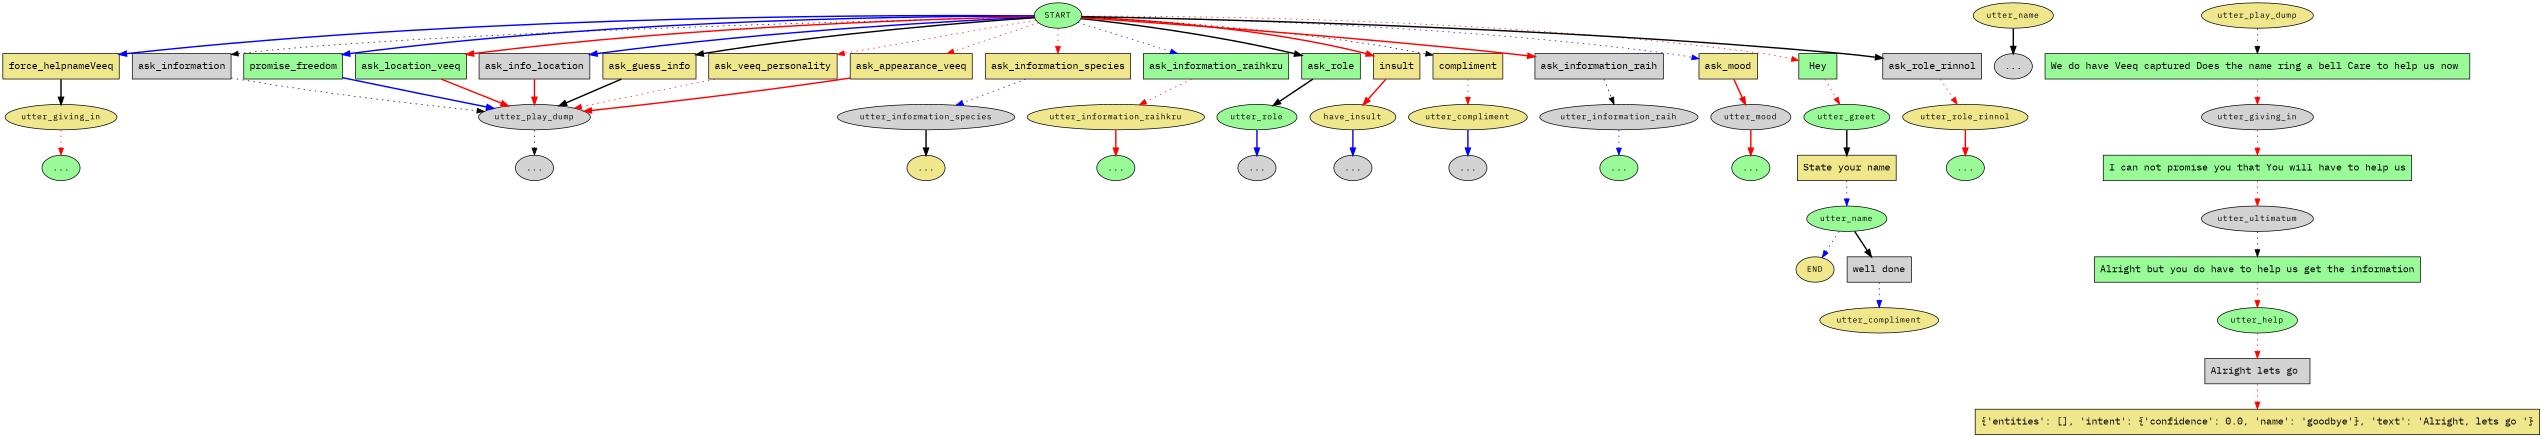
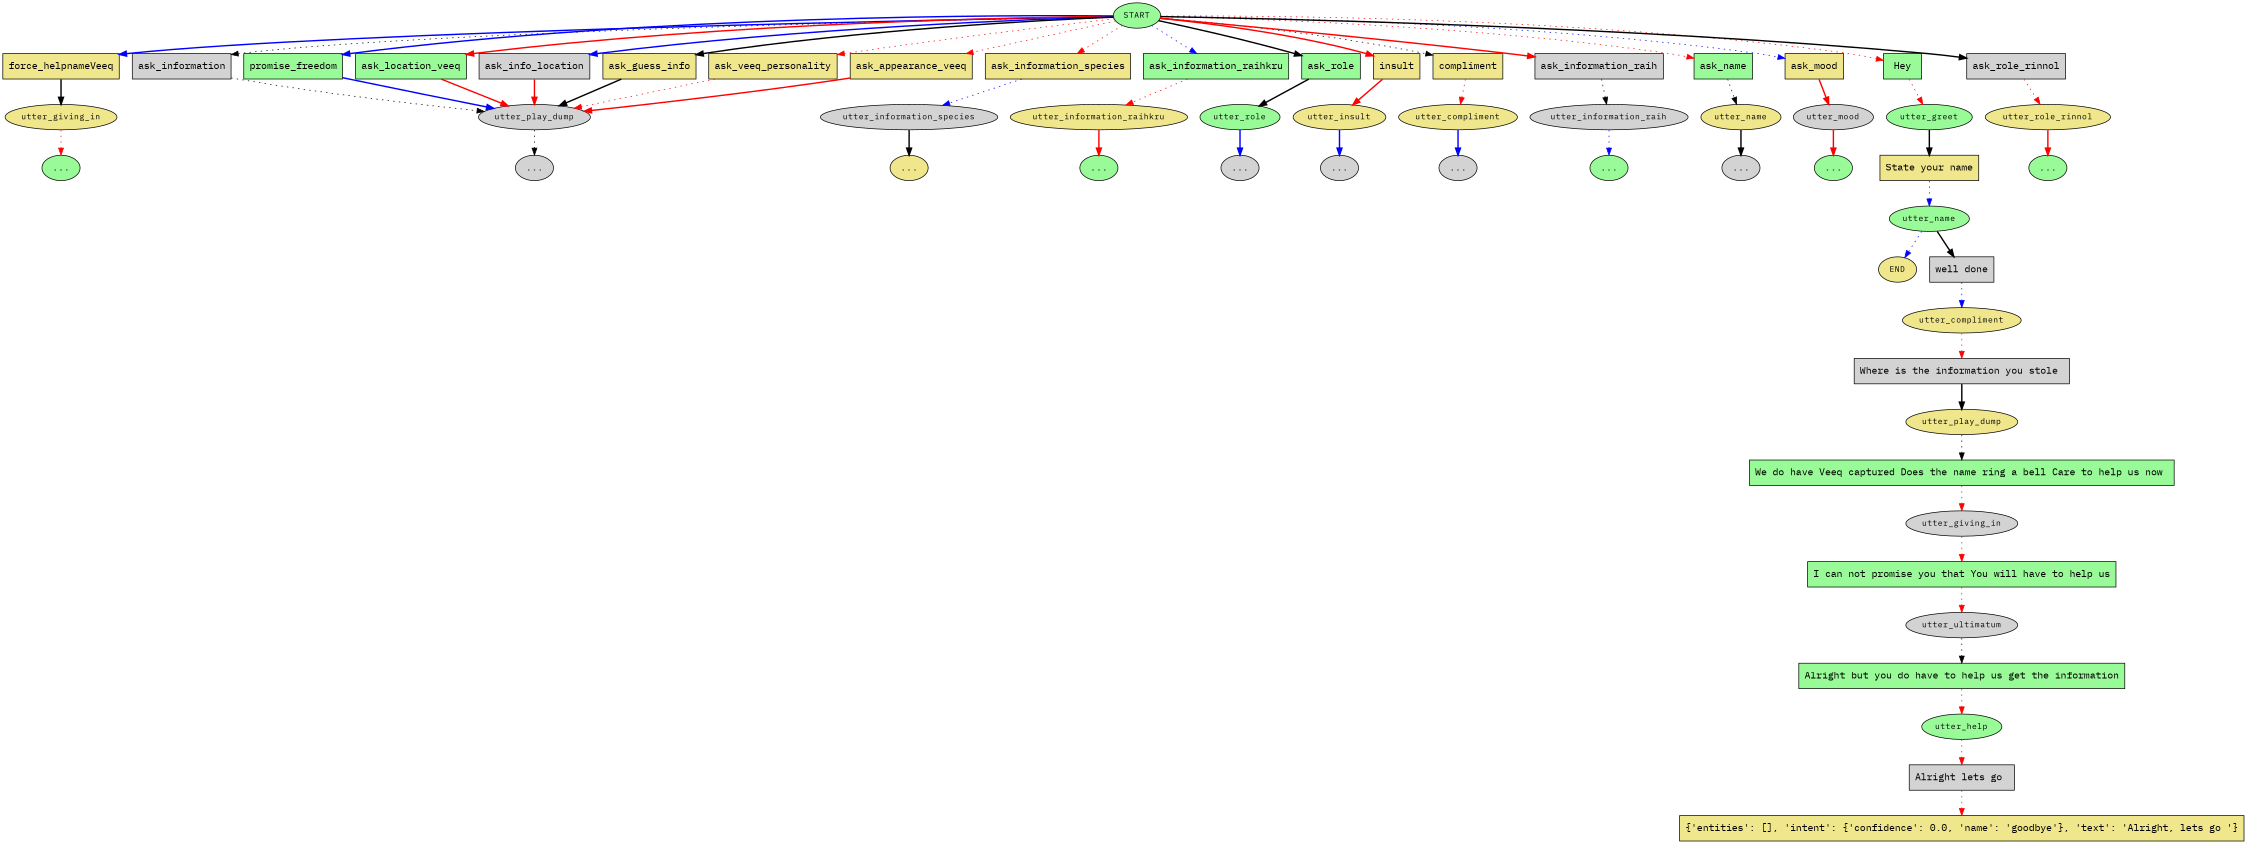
node "ask_name": added
node "have_insult": label "have_insult" -> "utter_insult"
node "Where is the information you stole": added
